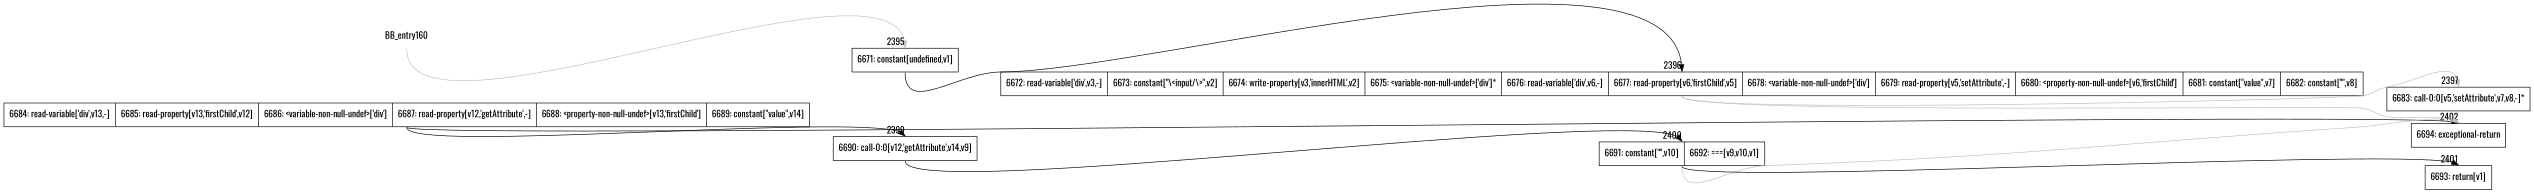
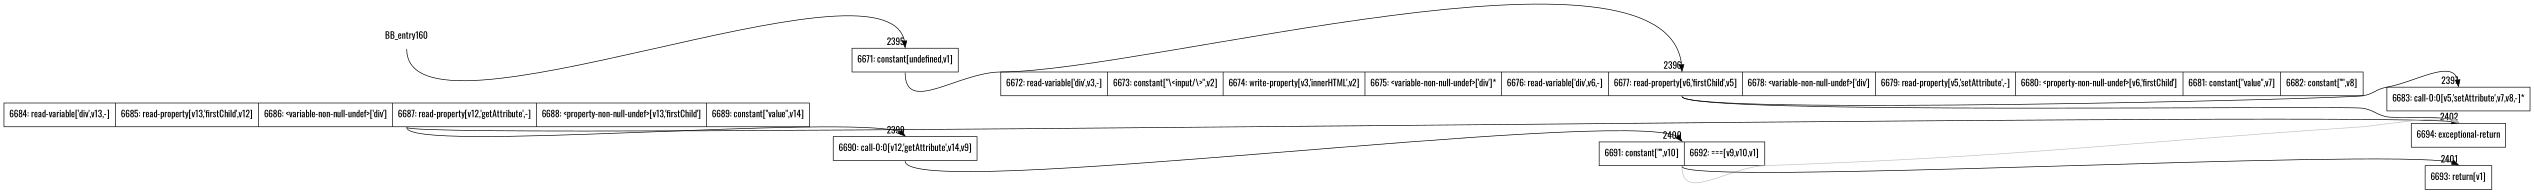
edge "BB_entry160" -> "6671: constant[undefined,v1]": color gray -> black
edge "6672: read-variable['div',v3,-]" -> "6683: call-0:0[v5,'setAttribute',v7,v8,-]*": color gray -> black
edge "6672: read-variable['div',v3,-]" -> "6694: exceptional-return": color gray -> black
